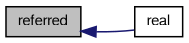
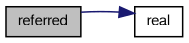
edge "real" -> "referred": reversed
